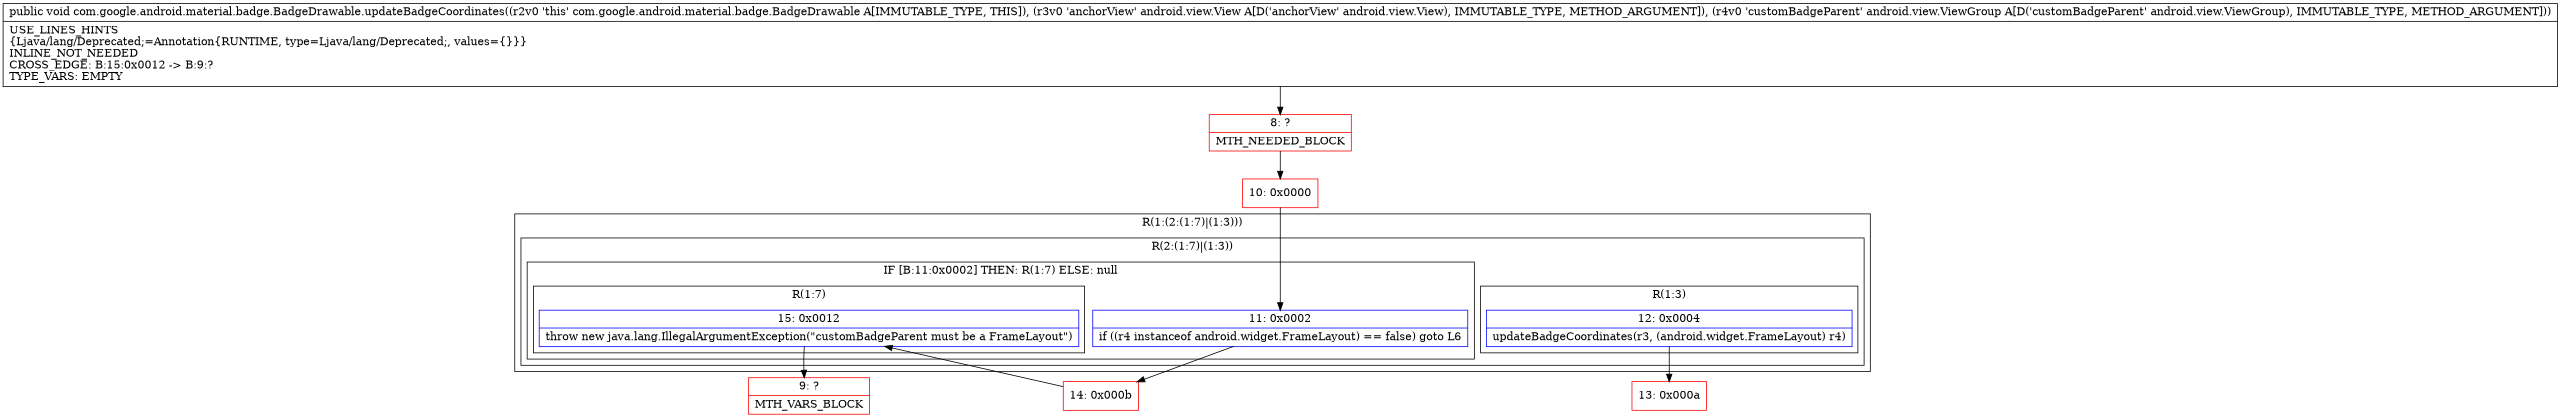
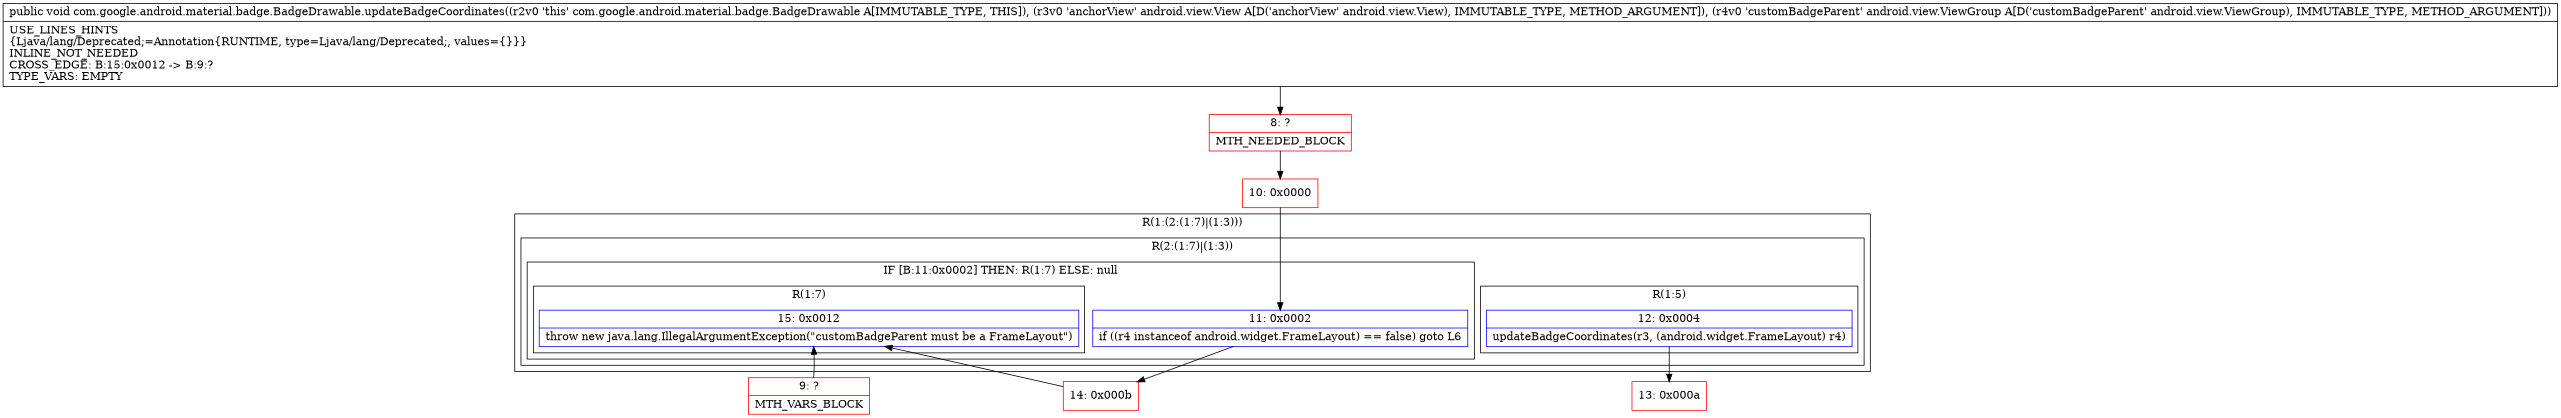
cluster "R(1:3)": label "R(1:3)" -> "R(1:5)"
edge "15: 0x0012" -> "9: ?": reversed
